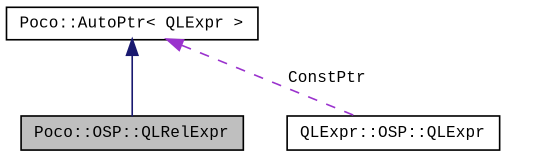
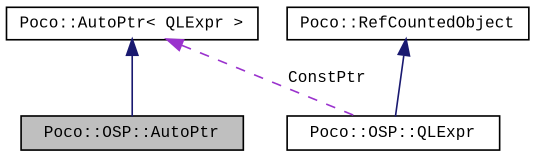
node "Poco::RefCountedObject": added
node "Poco::OSP::QLRelExpr": label "Poco::OSP::QLRelExpr" -> "Poco::OSP::AutoPtr"
node "QLExpr::OSP::QLExpr": label "QLExpr::OSP::QLExpr" -> "Poco::OSP::QLExpr"
